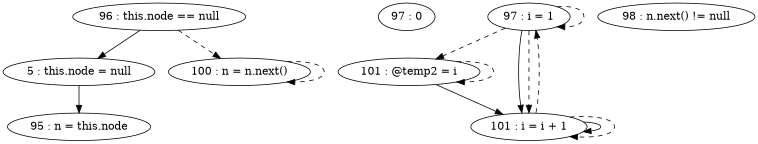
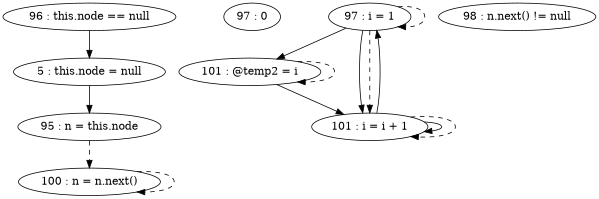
edge "96 : this.node == null" -> "100 : n = n.next()": now "95 : n = this.node" -> "100 : n = n.next()"
edge "97 : i = 1" -> "101 : @temp2 = i": style dashed -> solid
edge "101 : i = i + 1" -> "97 : i = 1": style dashed -> solid
